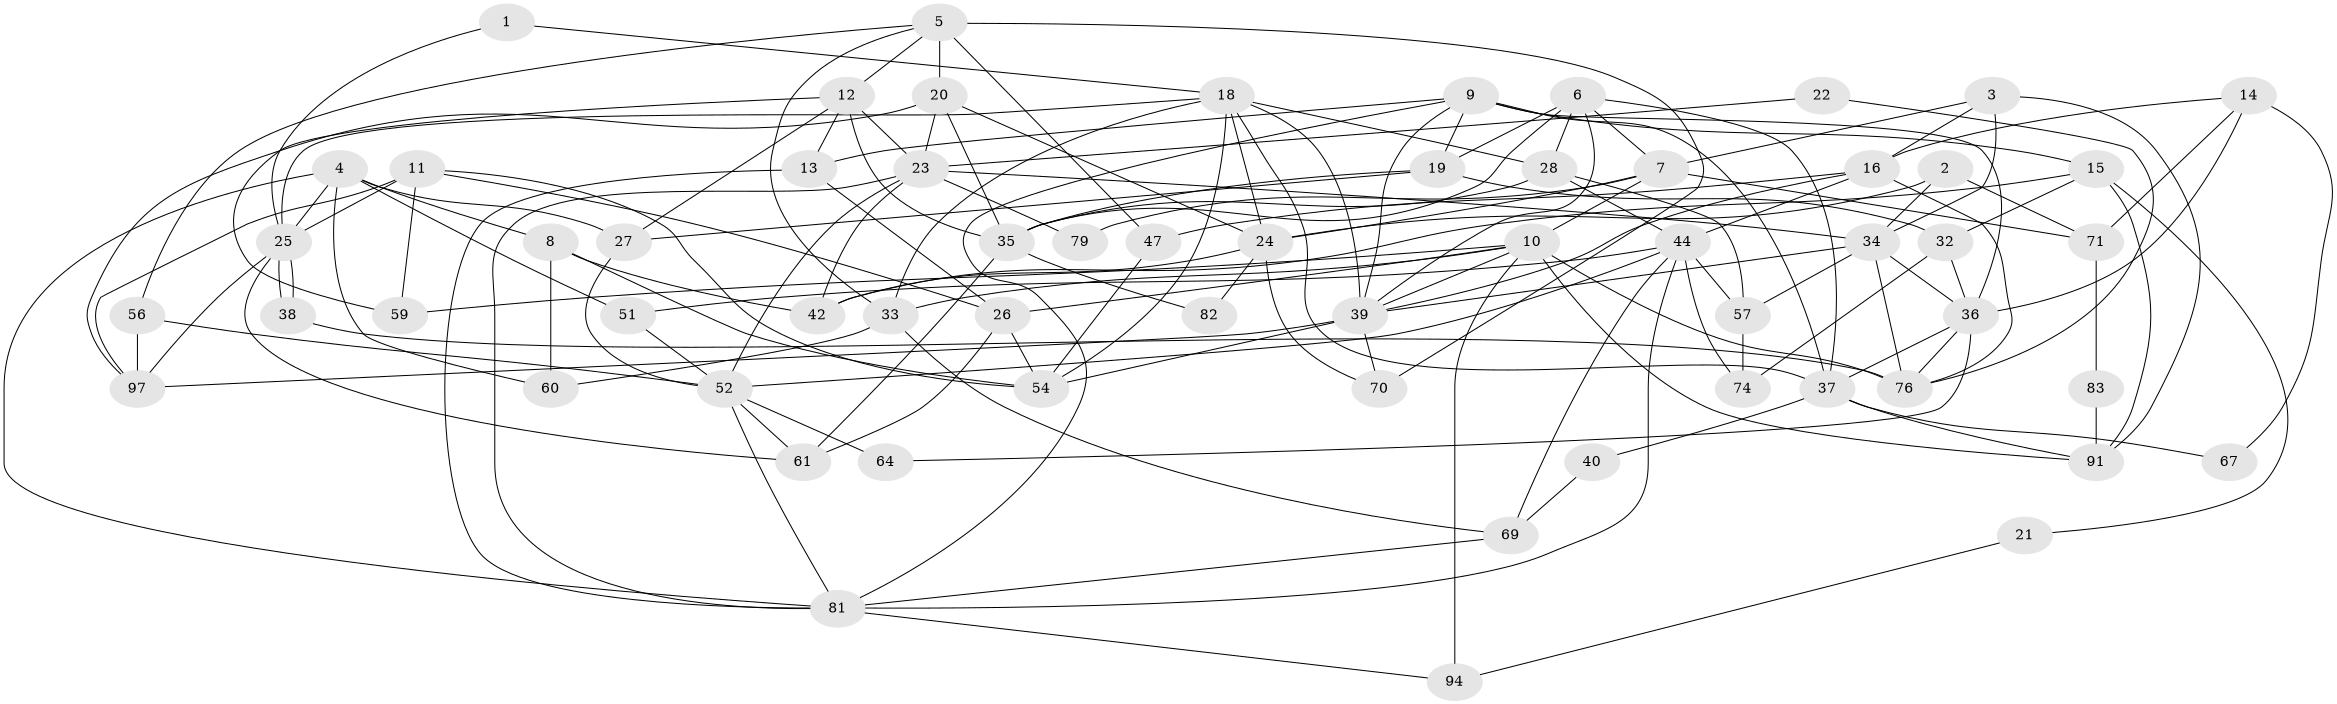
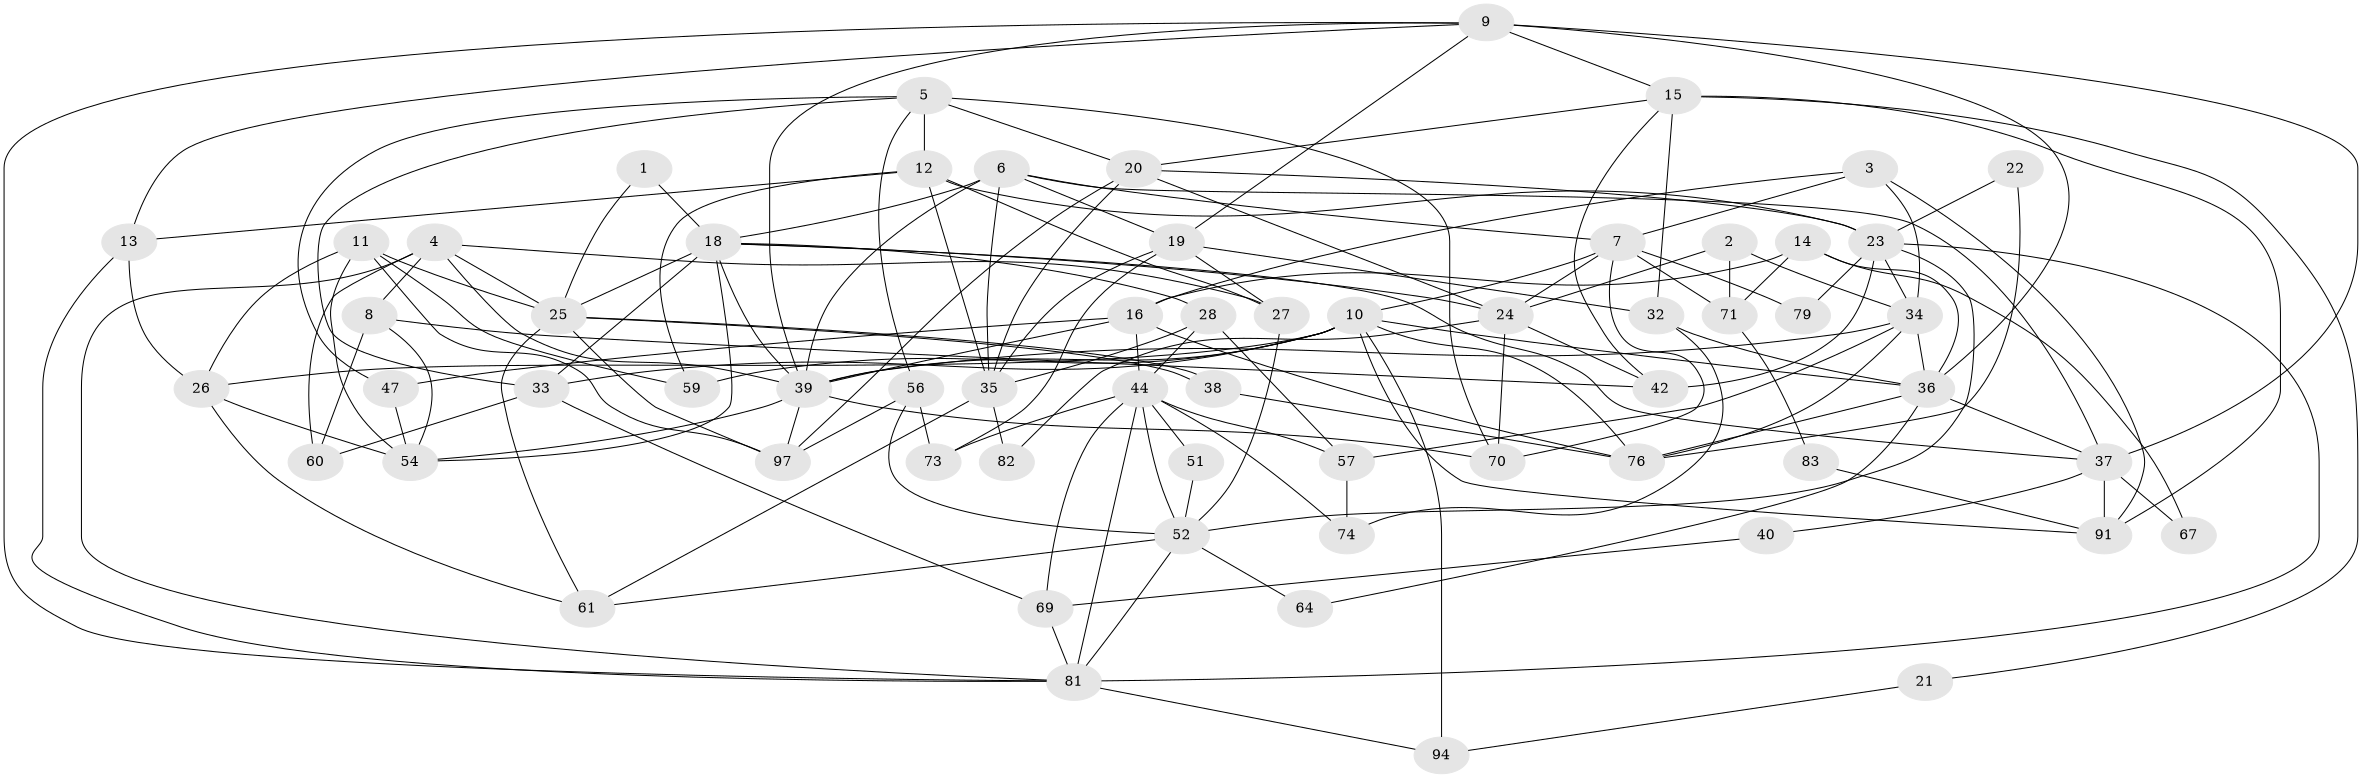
edge "15" -- "20": added
edge "6" -- "28": now "6" -- "18"
edge "4" -- "51": now "4" -- "39"
edge "10" -- "36": added
edge "7" -- "70": added
node "73": added
